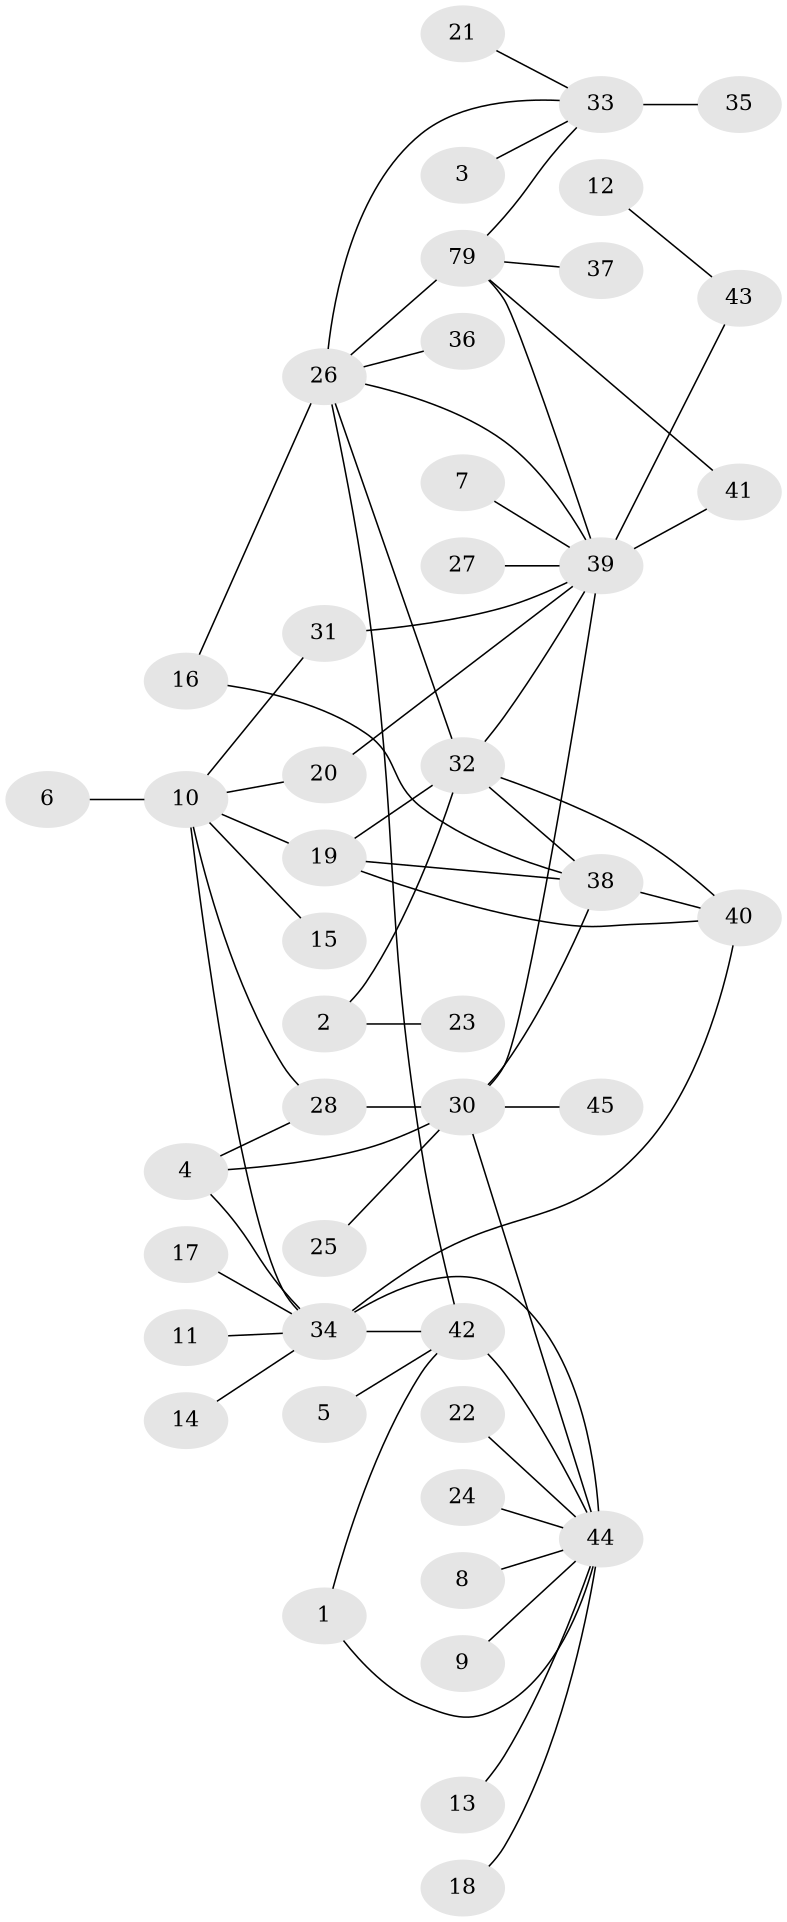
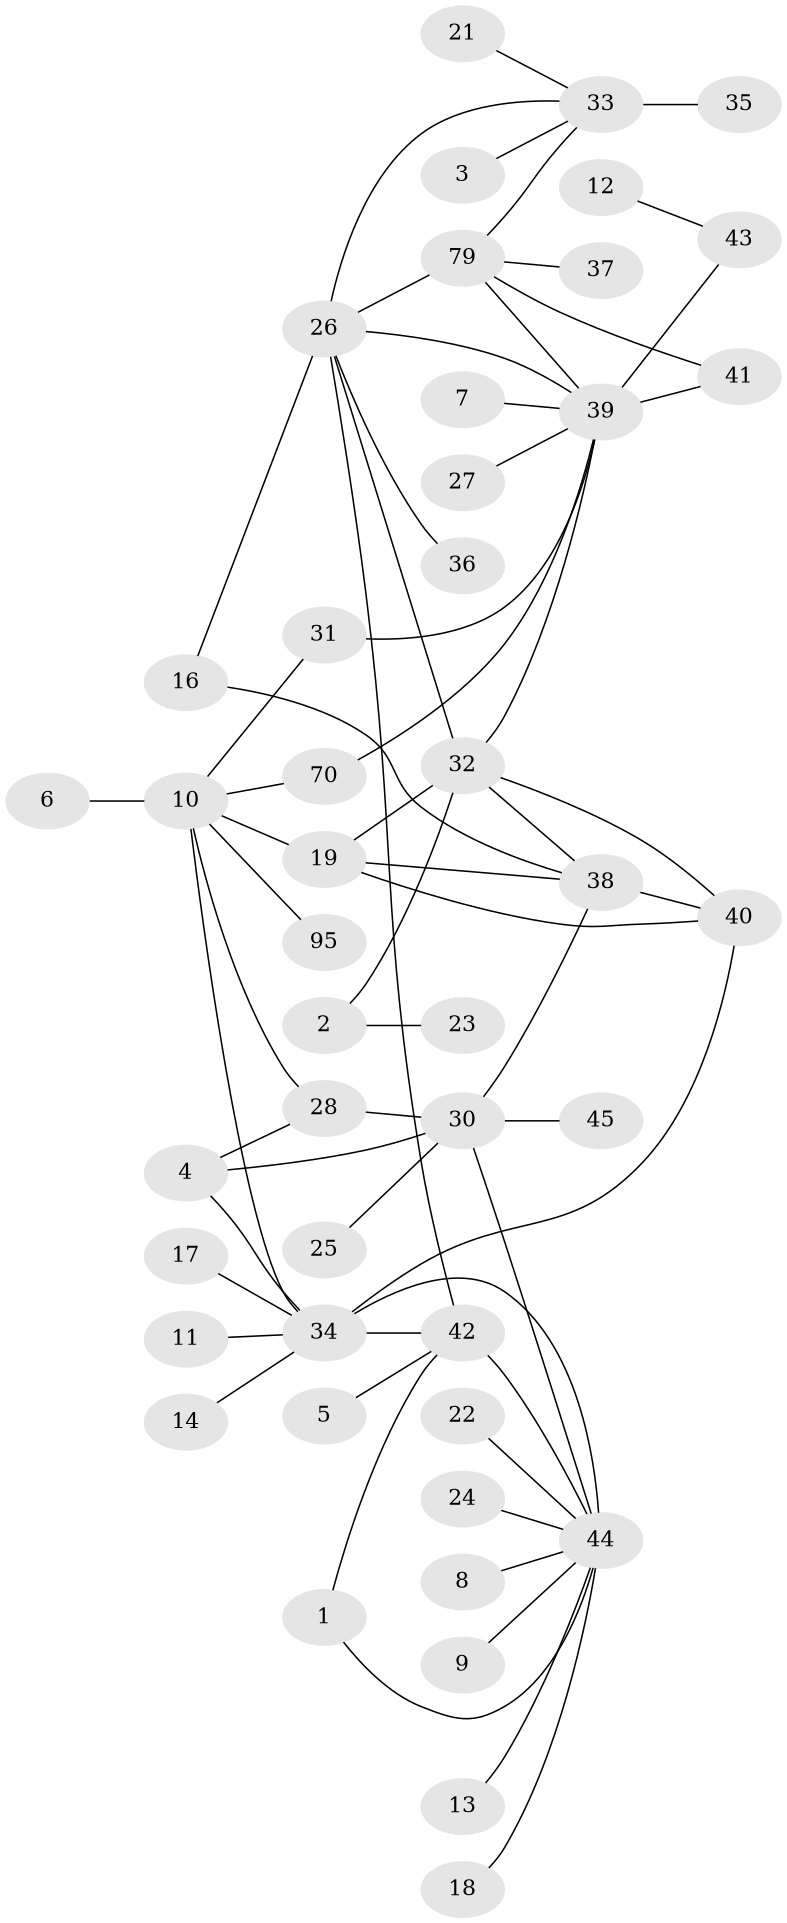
node "20": label "20" -> "70"
edge "39" -- "30": removed
node "15": label "15" -> "95"
